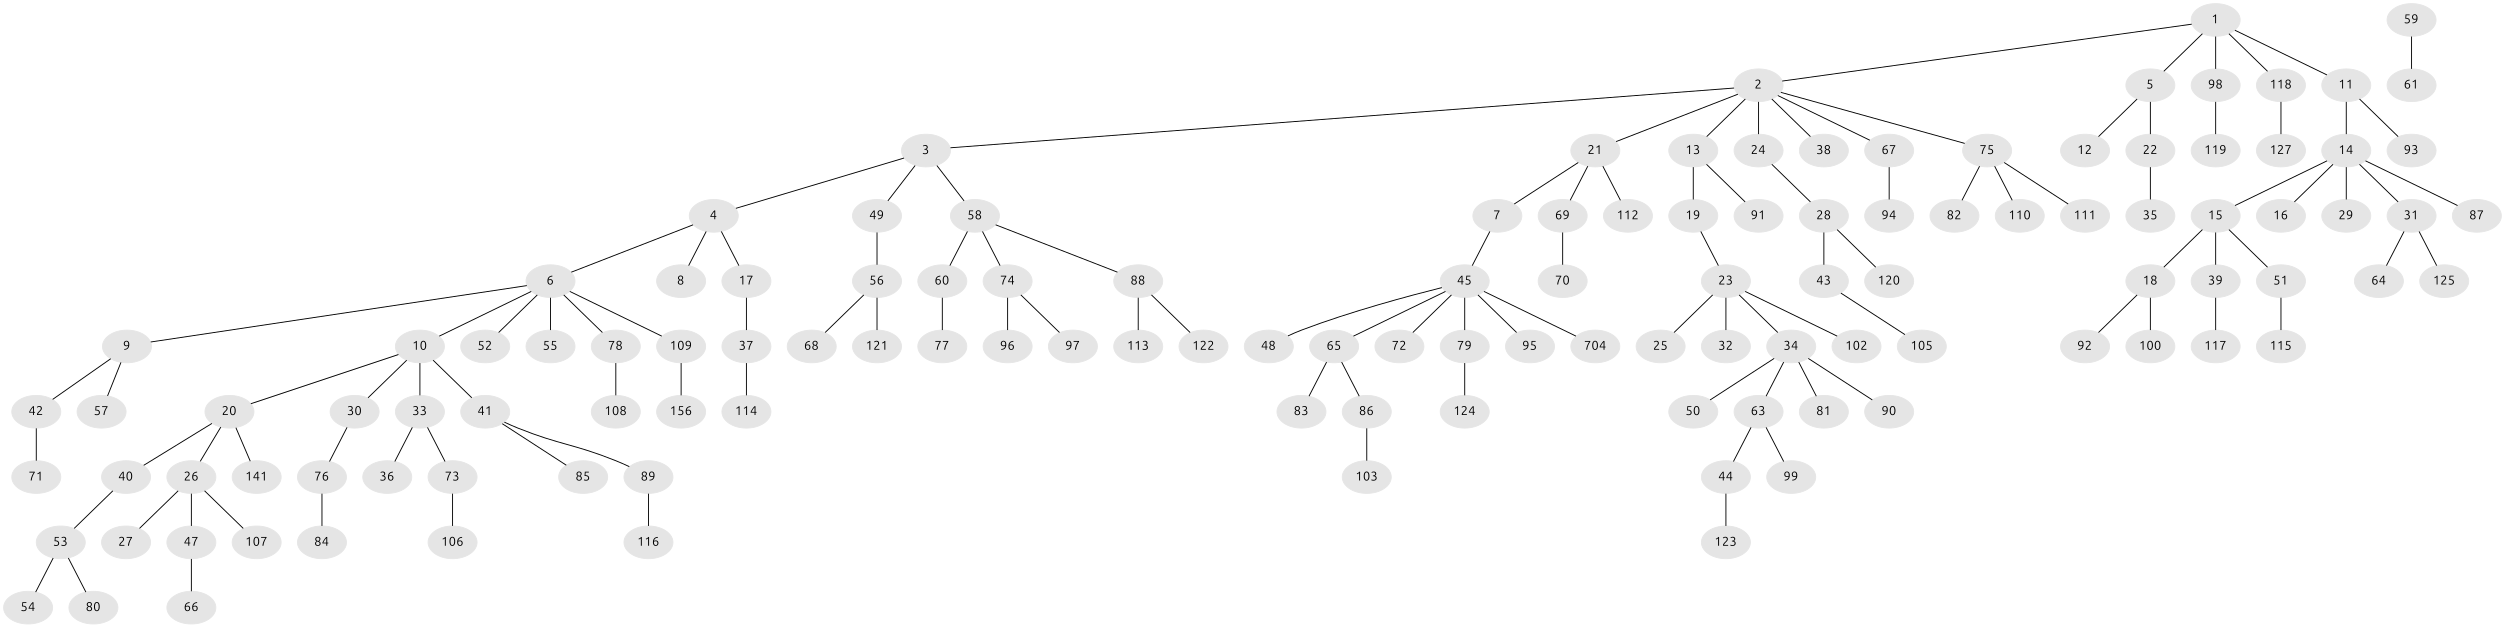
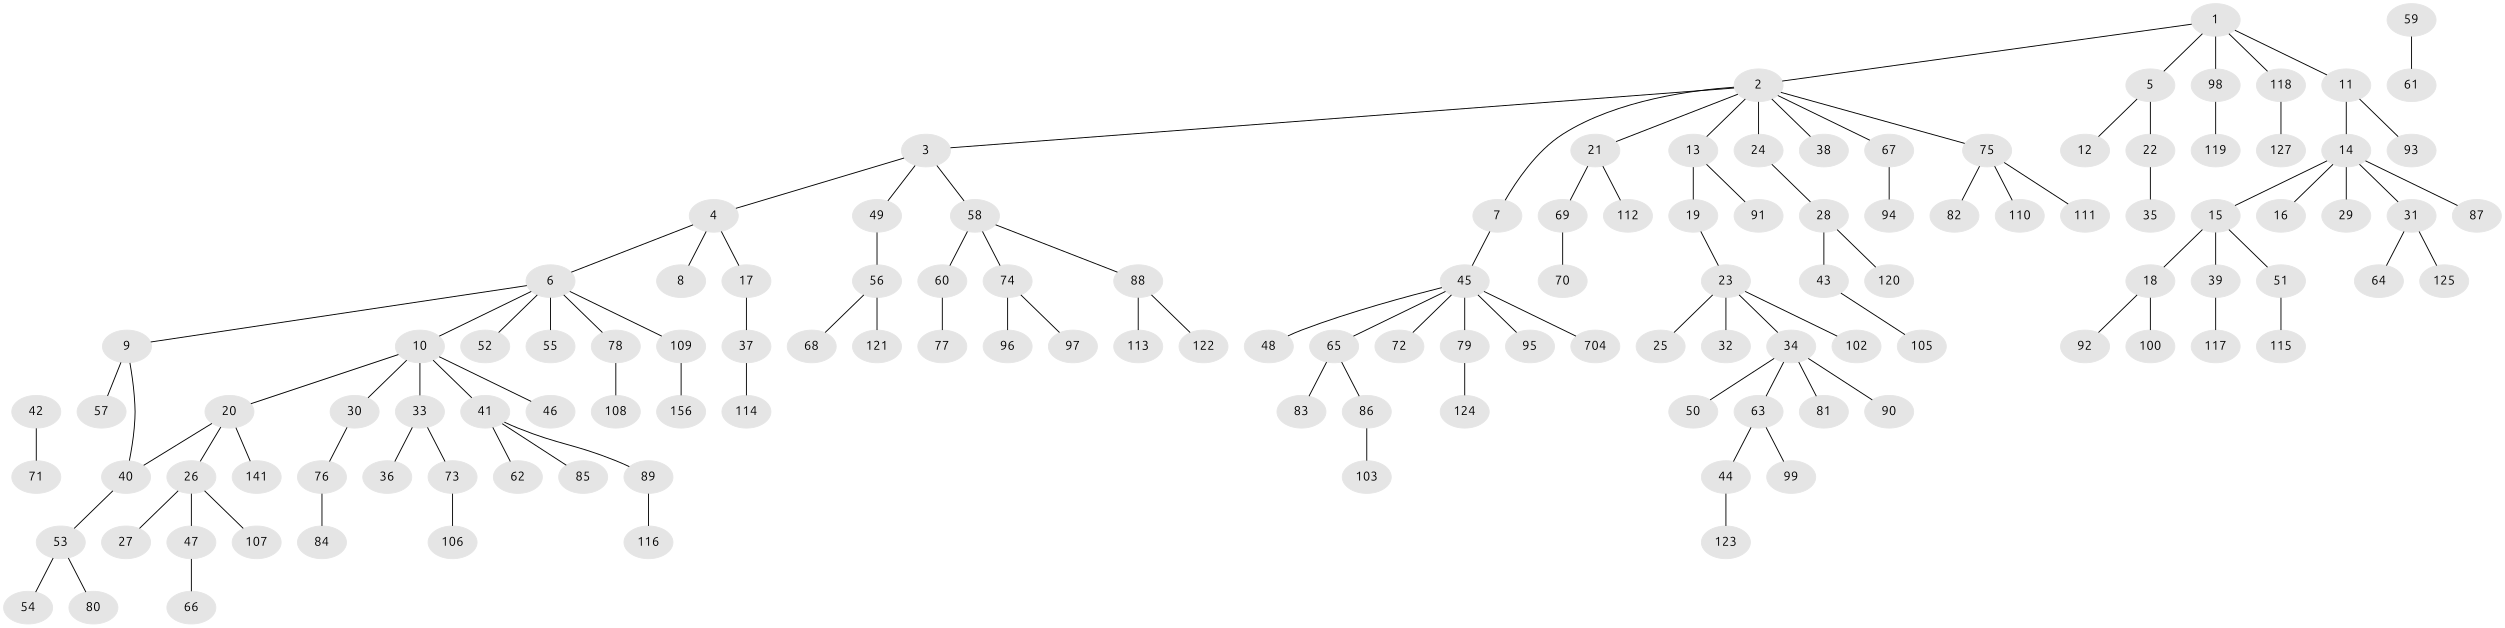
edge "21" -- "7": now "2" -- "7"
edge "9" -- "42": now "9" -- "40"
node "46": added
node "62": added
